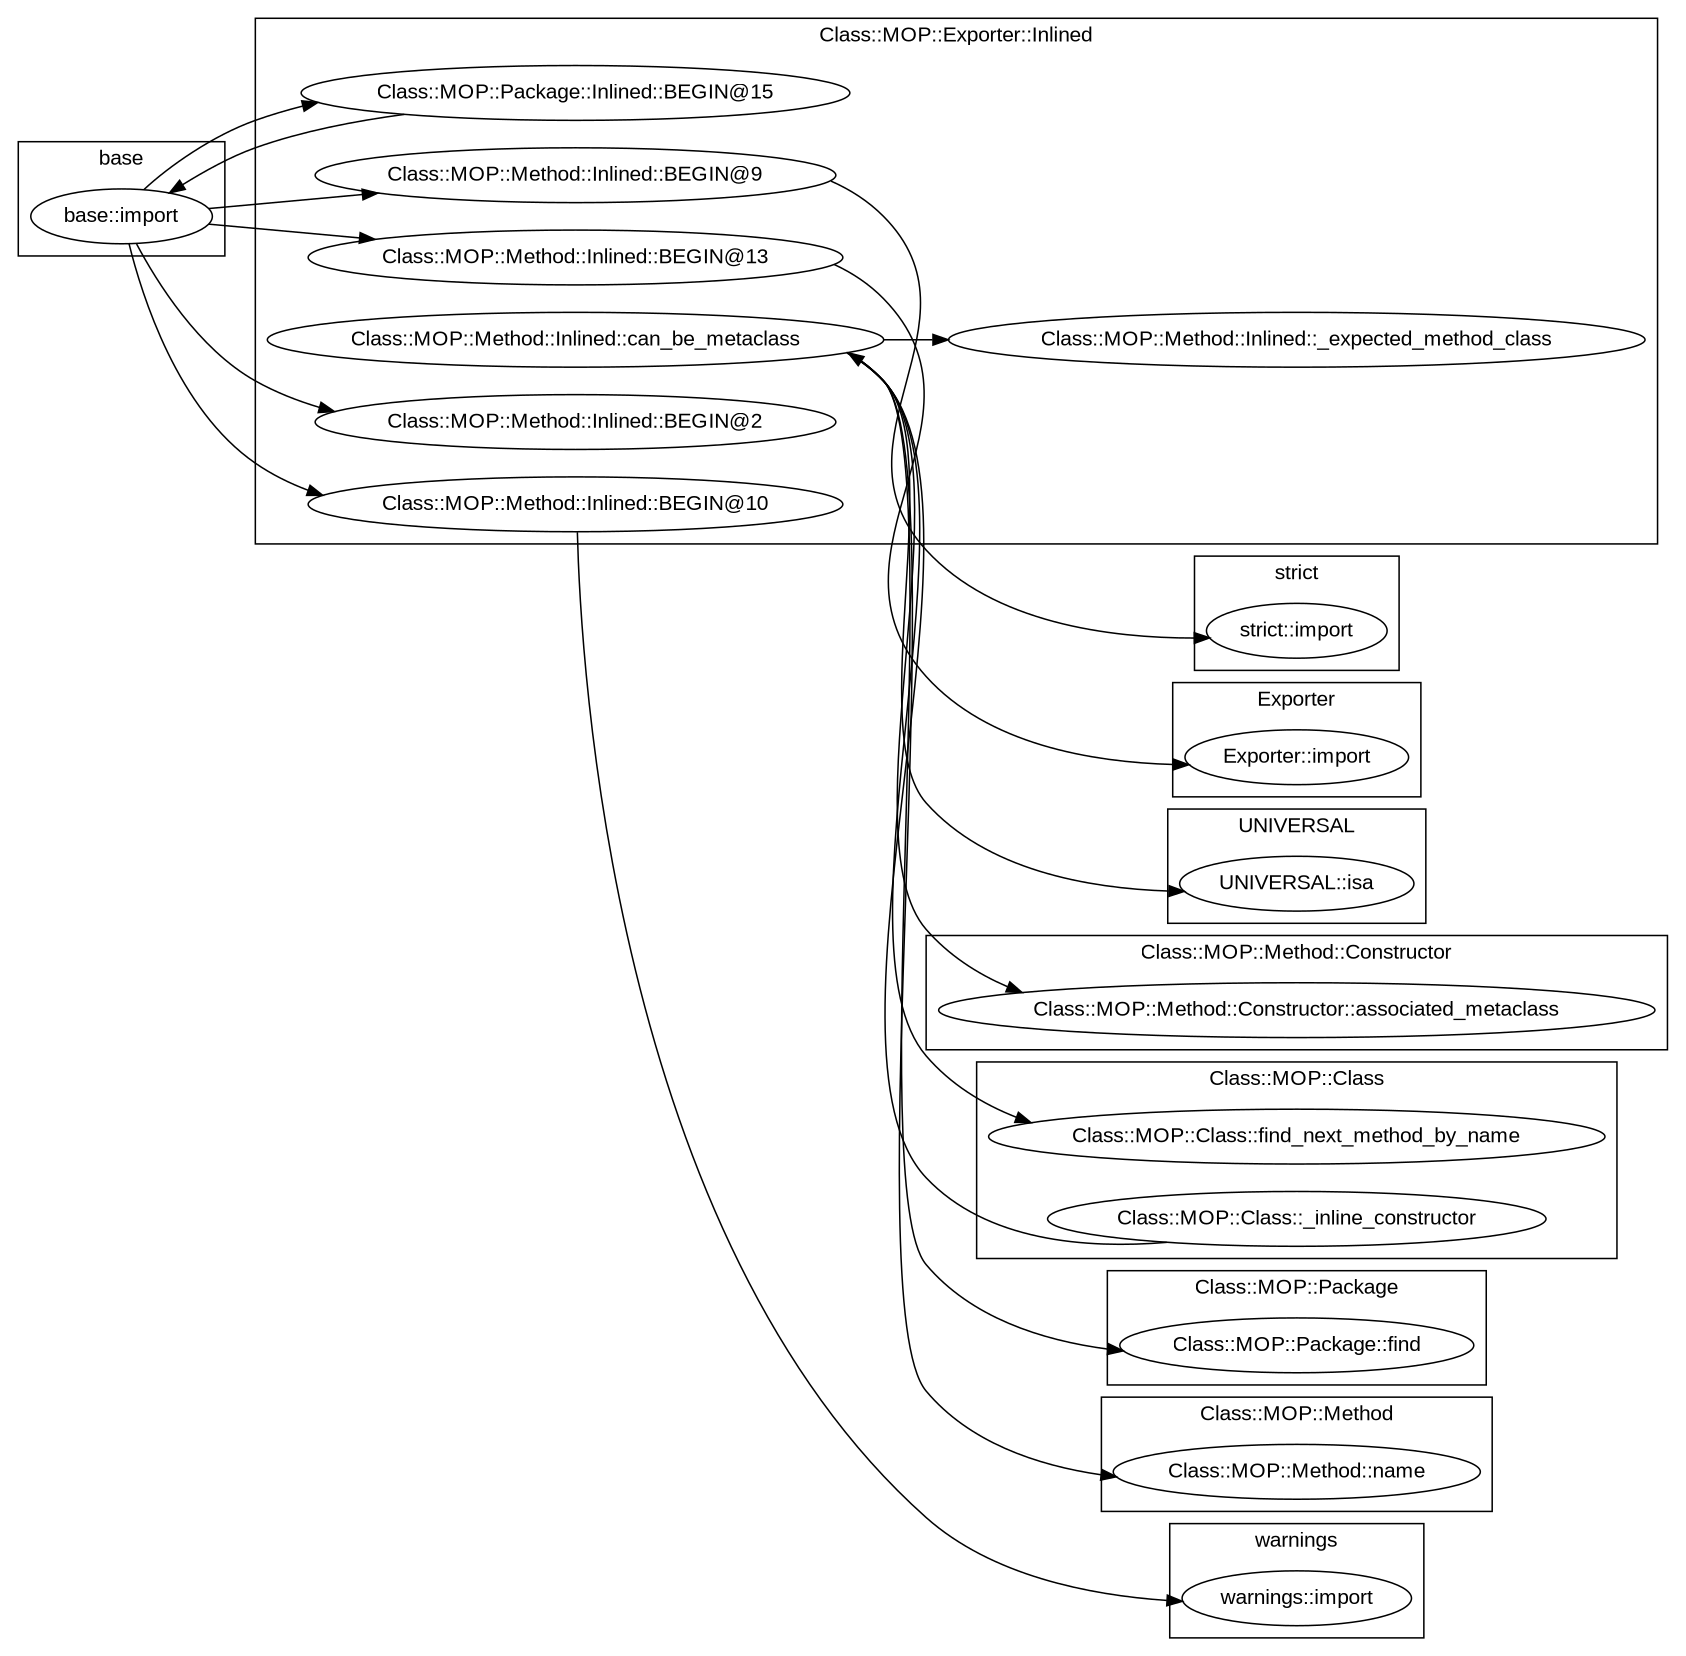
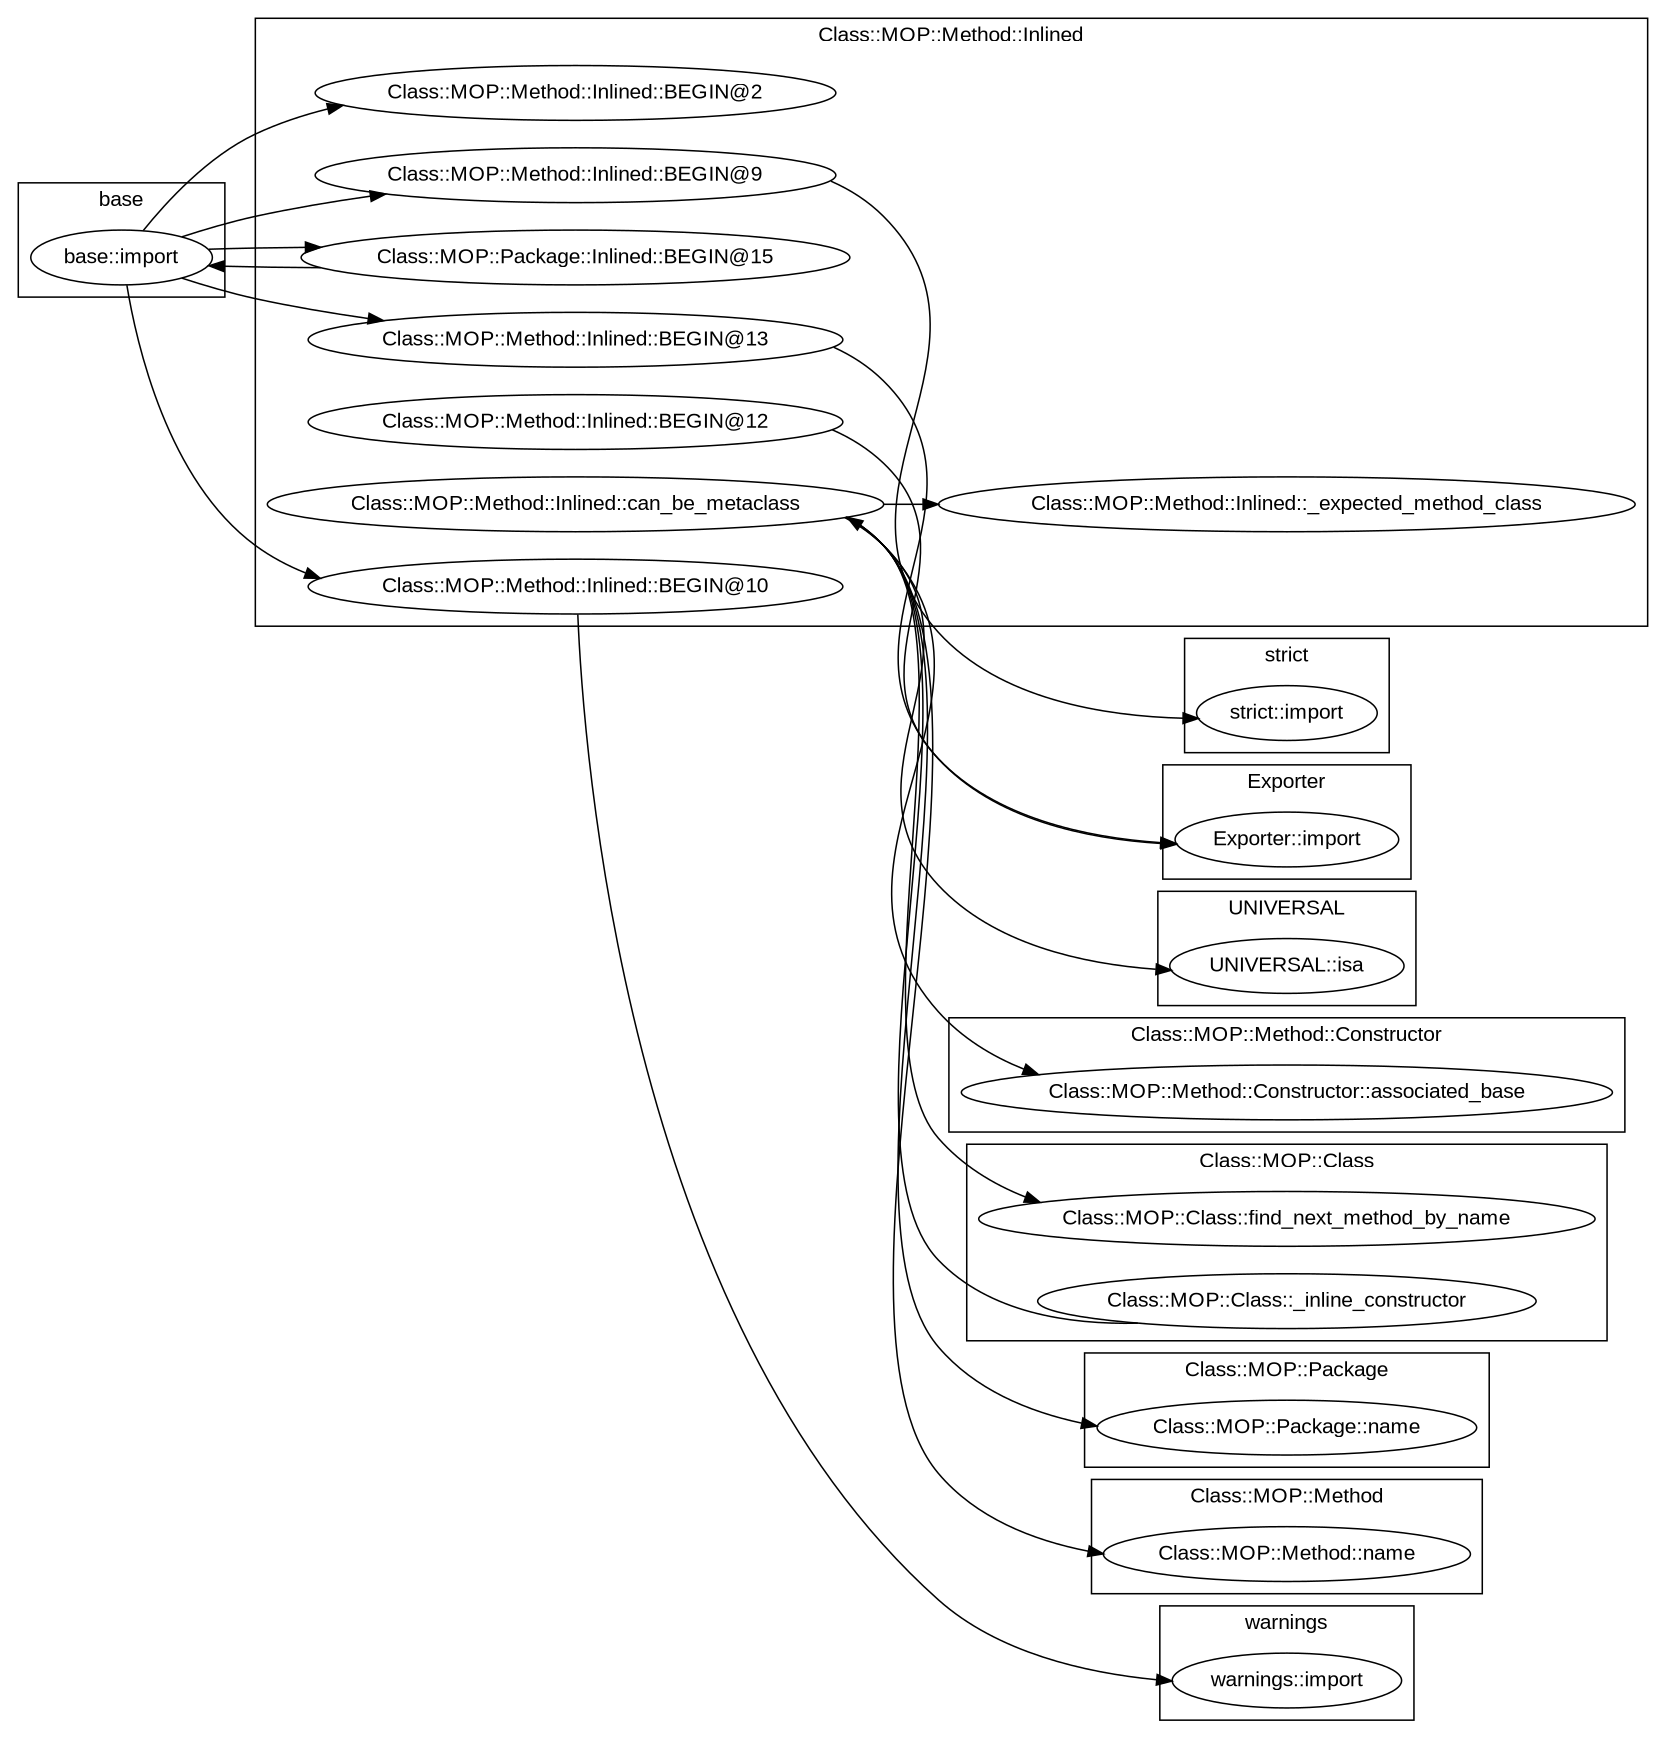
cluster "Class::MOP::Exporter::Inlined": label "Class::MOP::Exporter::Inlined" -> "Class::MOP::Method::Inlined"
node "Class::MOP::Method::Inlined::BEGIN@12": added
node "Class::MOP::Method::Constructor::associated_metaclass": label "Class::MOP::Method::Constructor::associated_metaclass" -> "Class::MOP::Method::Constructor::associated_base"
node "Class::MOP::Package::find": label "Class::MOP::Package::find" -> "Class::MOP::Package::name"
